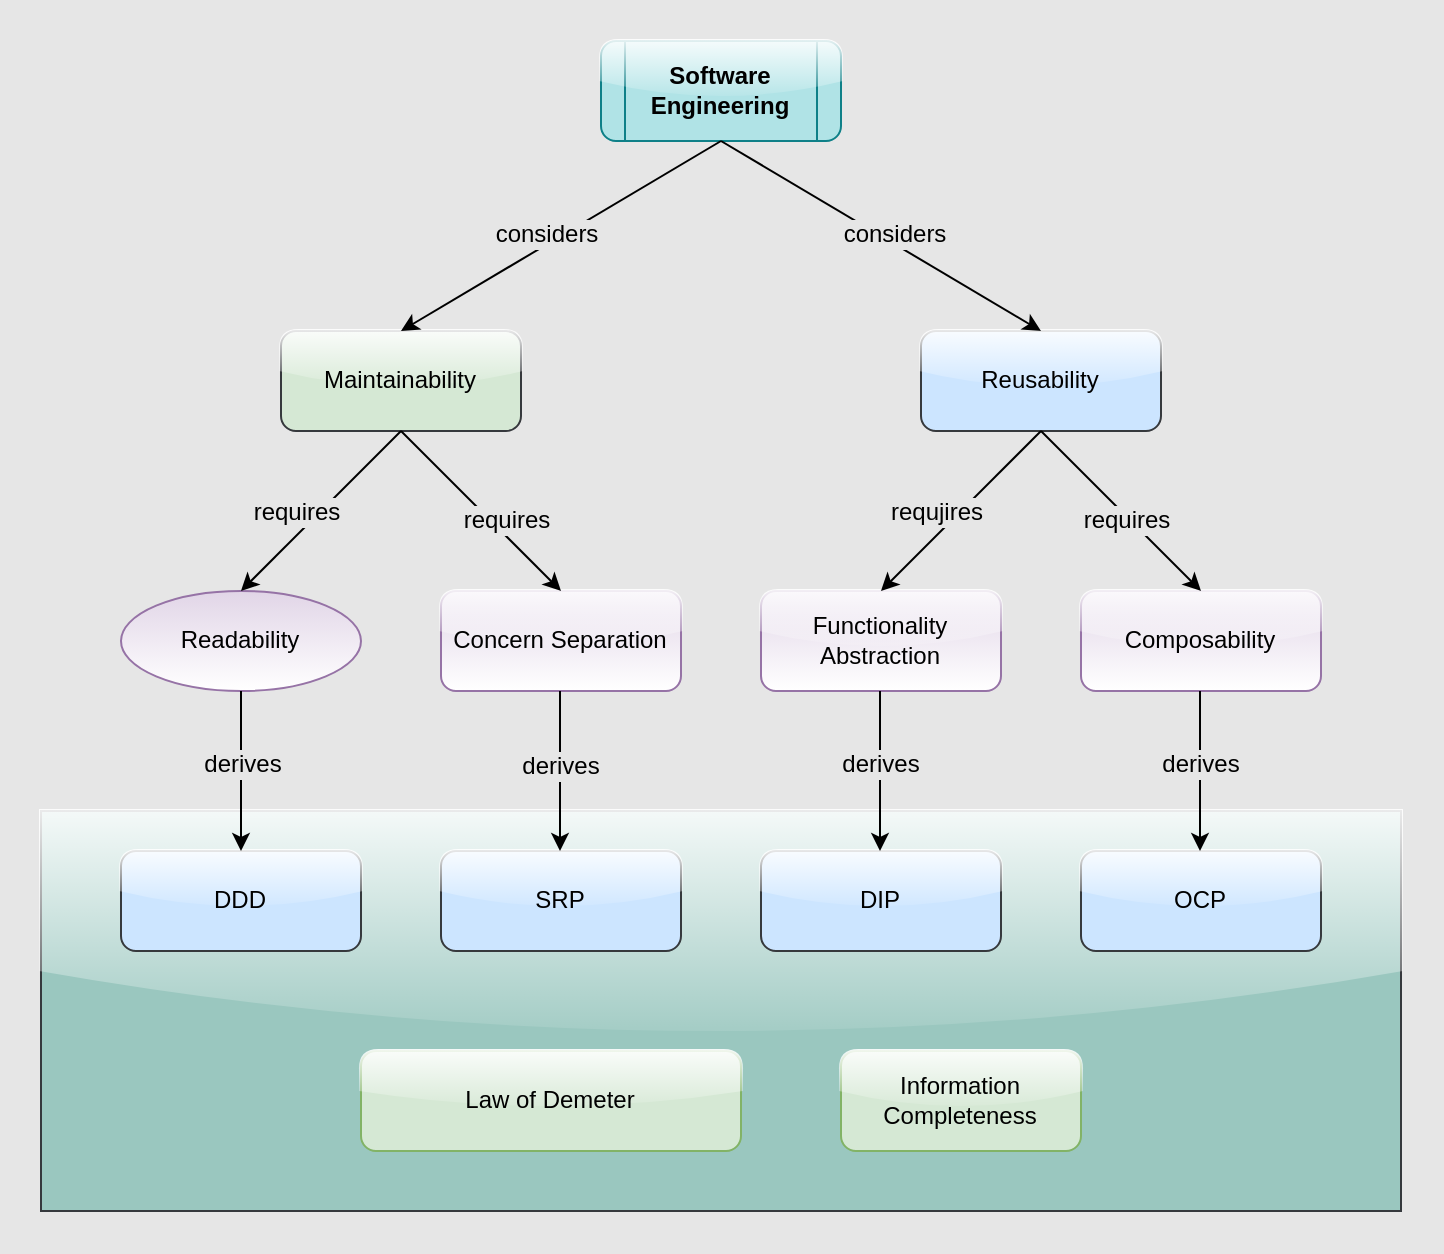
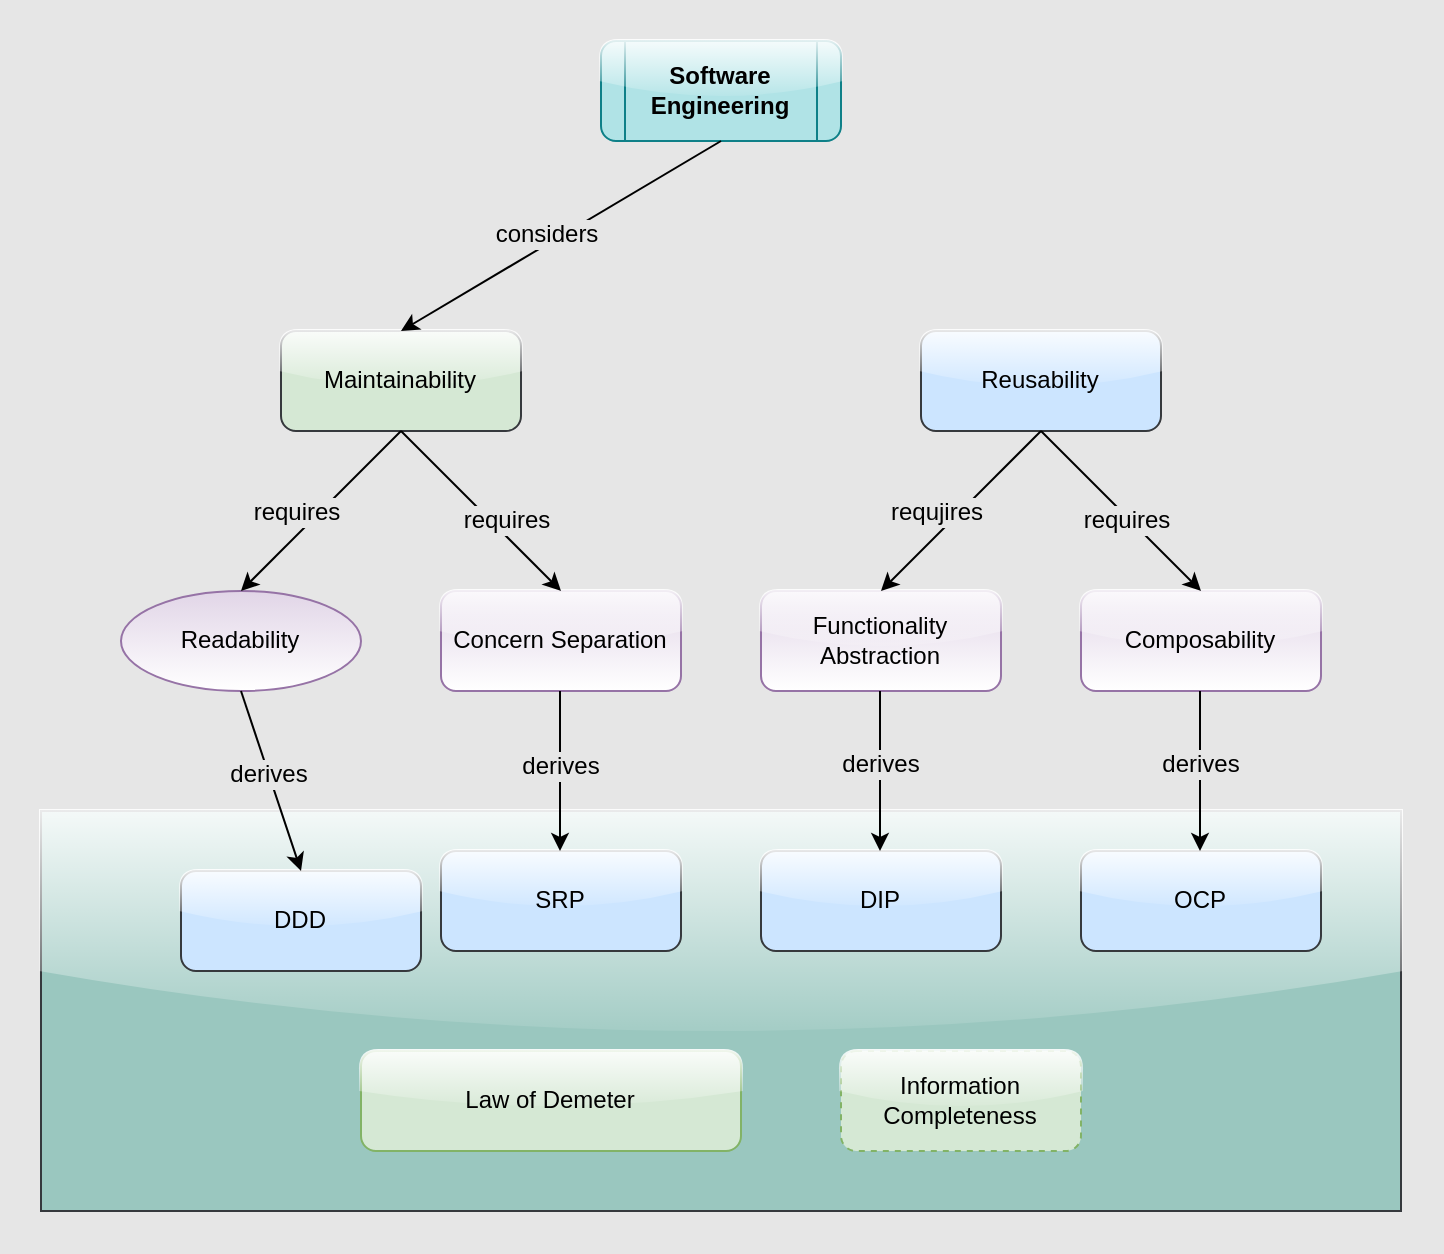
edge "Software Engineering" -> "Reusability": removed, label "considers"
node "DDD": moved (241, 901) -> (301, 921)
node "Information Completeness": style solid -> dashed
